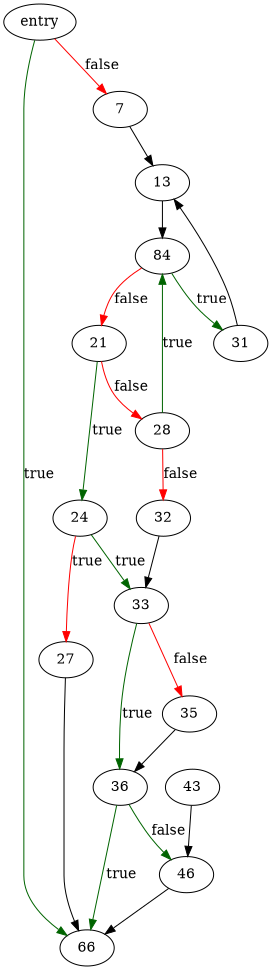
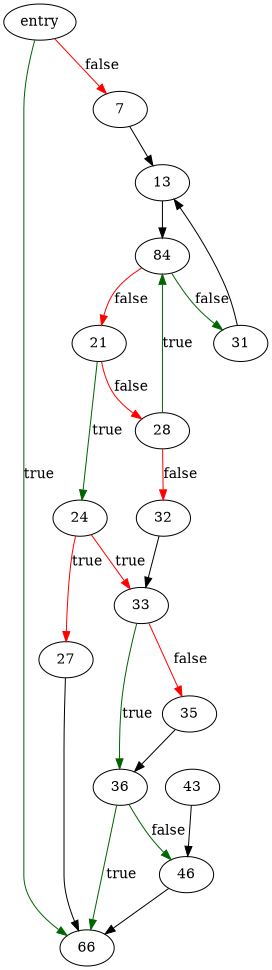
edge "84" -> "31": label "true" -> "false"
edge "24" -> "33": color darkgreen -> red
